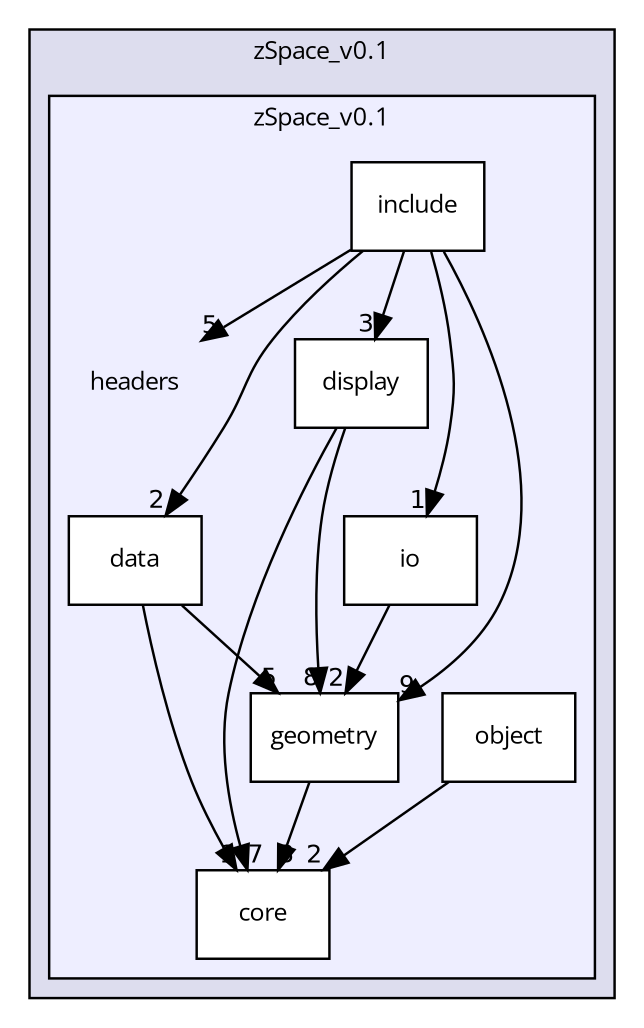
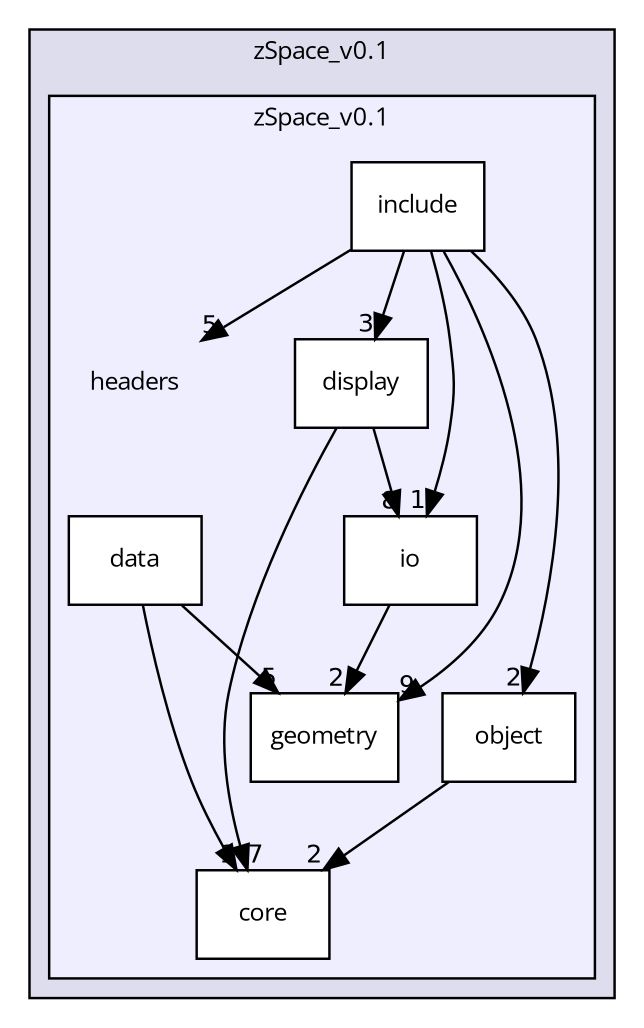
edge "include" -> "data": now "include" -> "object"
edge "display" -> "geometry": now "display" -> "io"
edge "geometry" -> "core": removed
